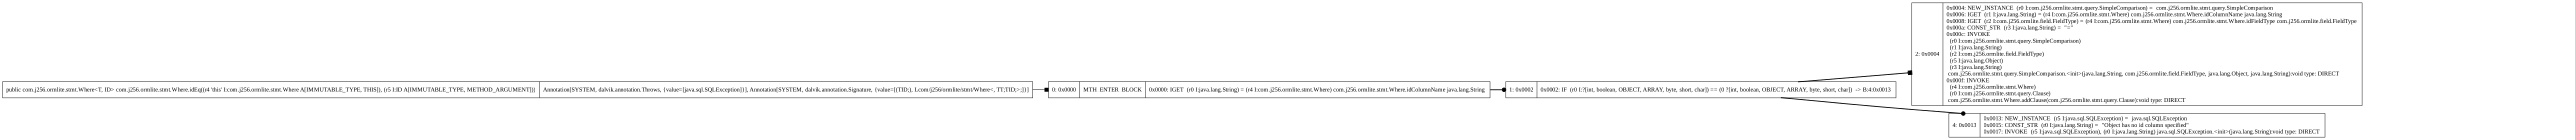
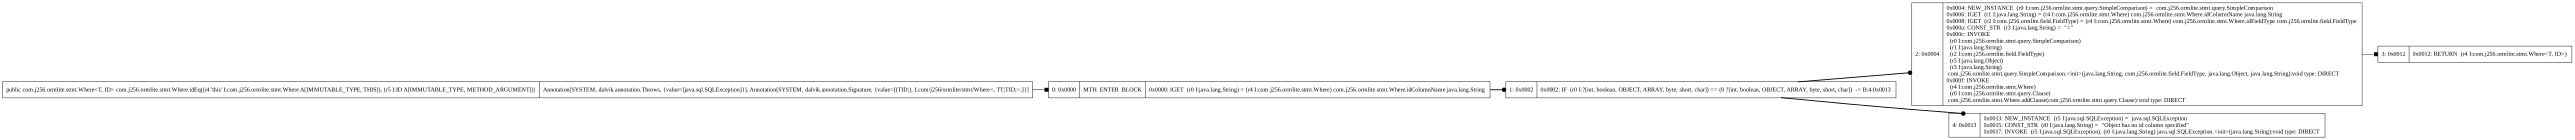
node "3: 0x0012": added
edge "1: 0x0002" -> "2: 0x0004": arrowhead box -> dot
